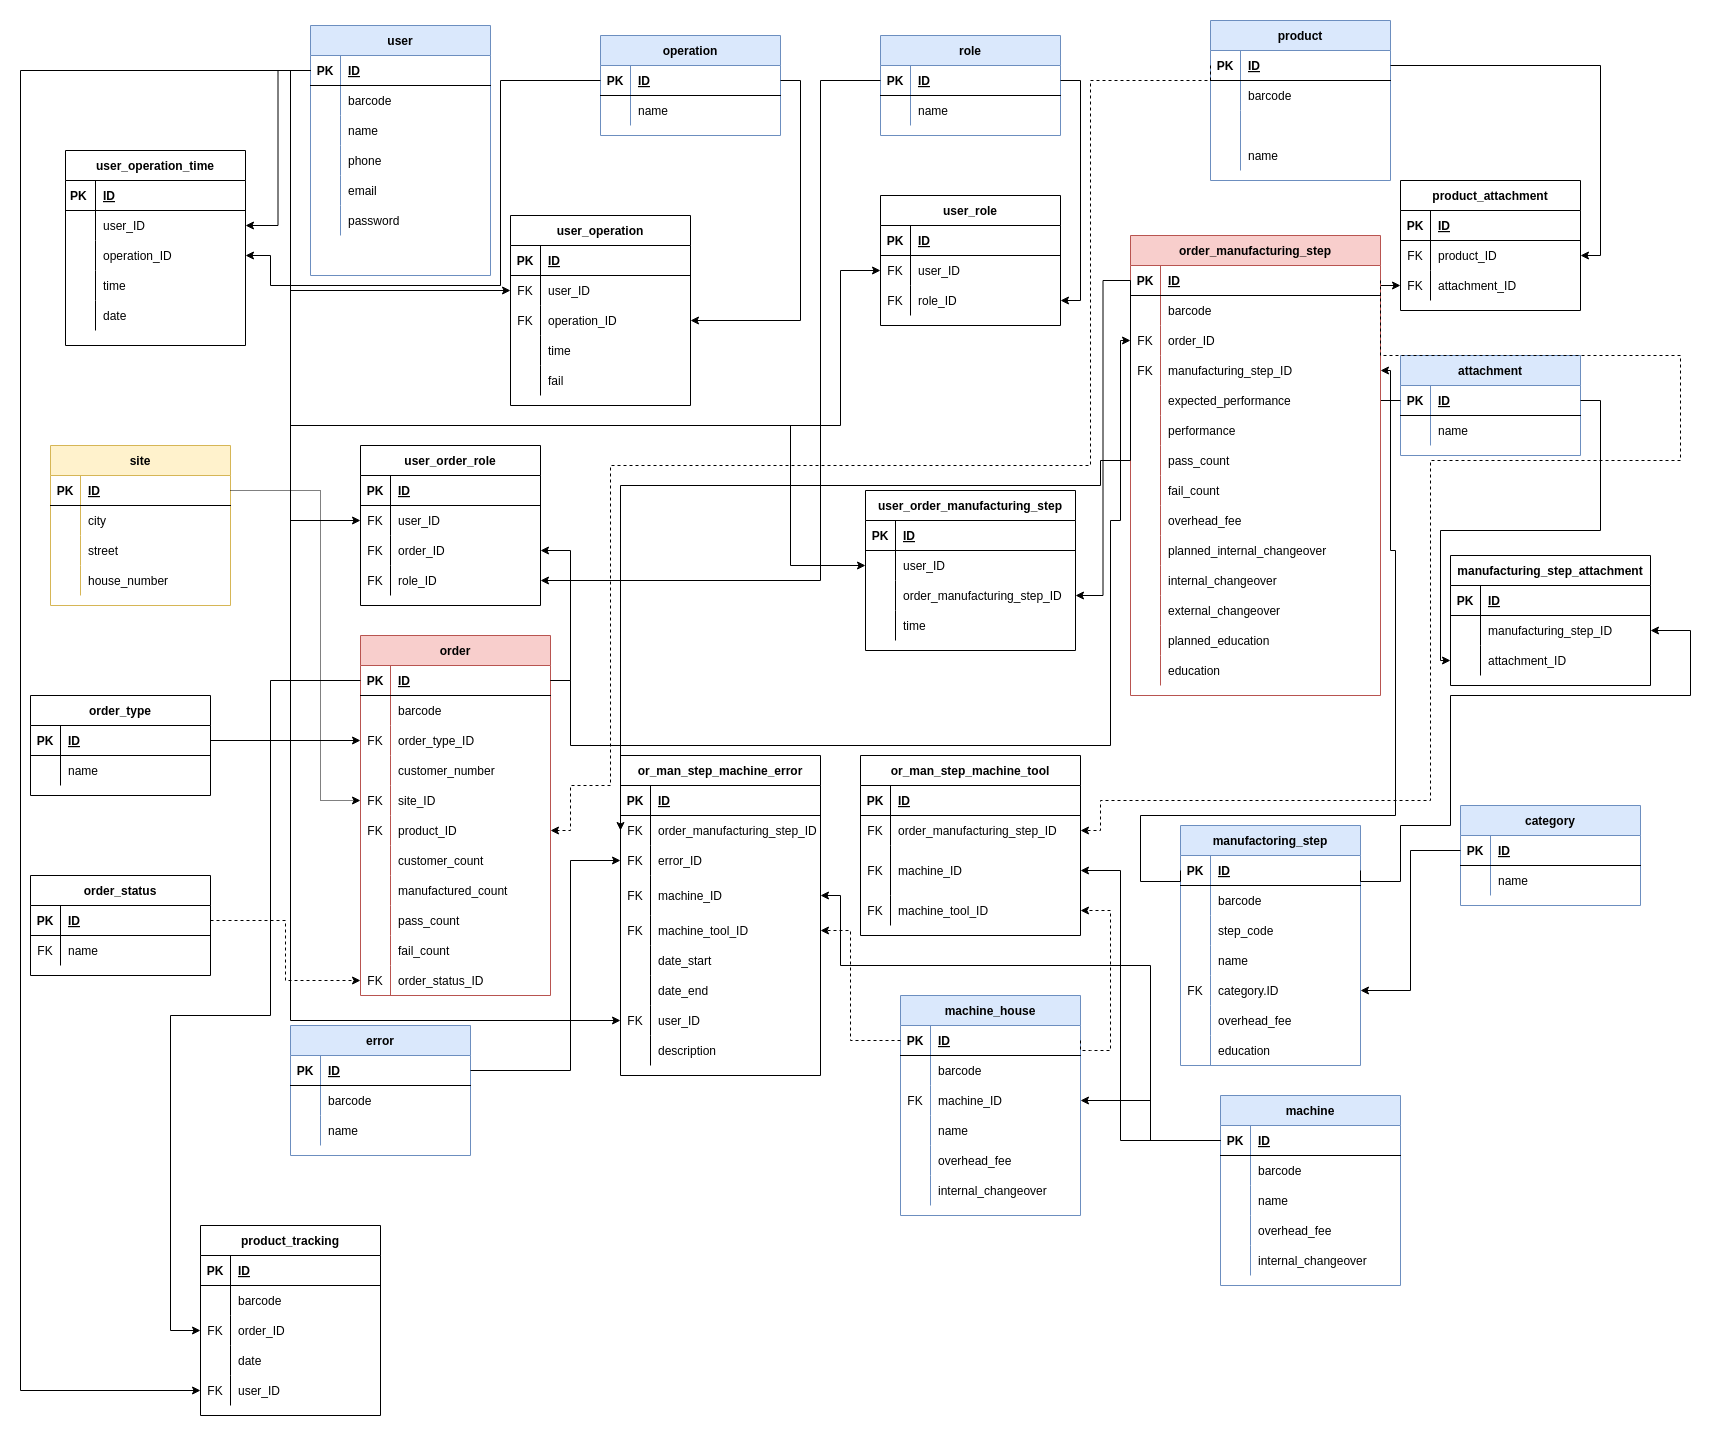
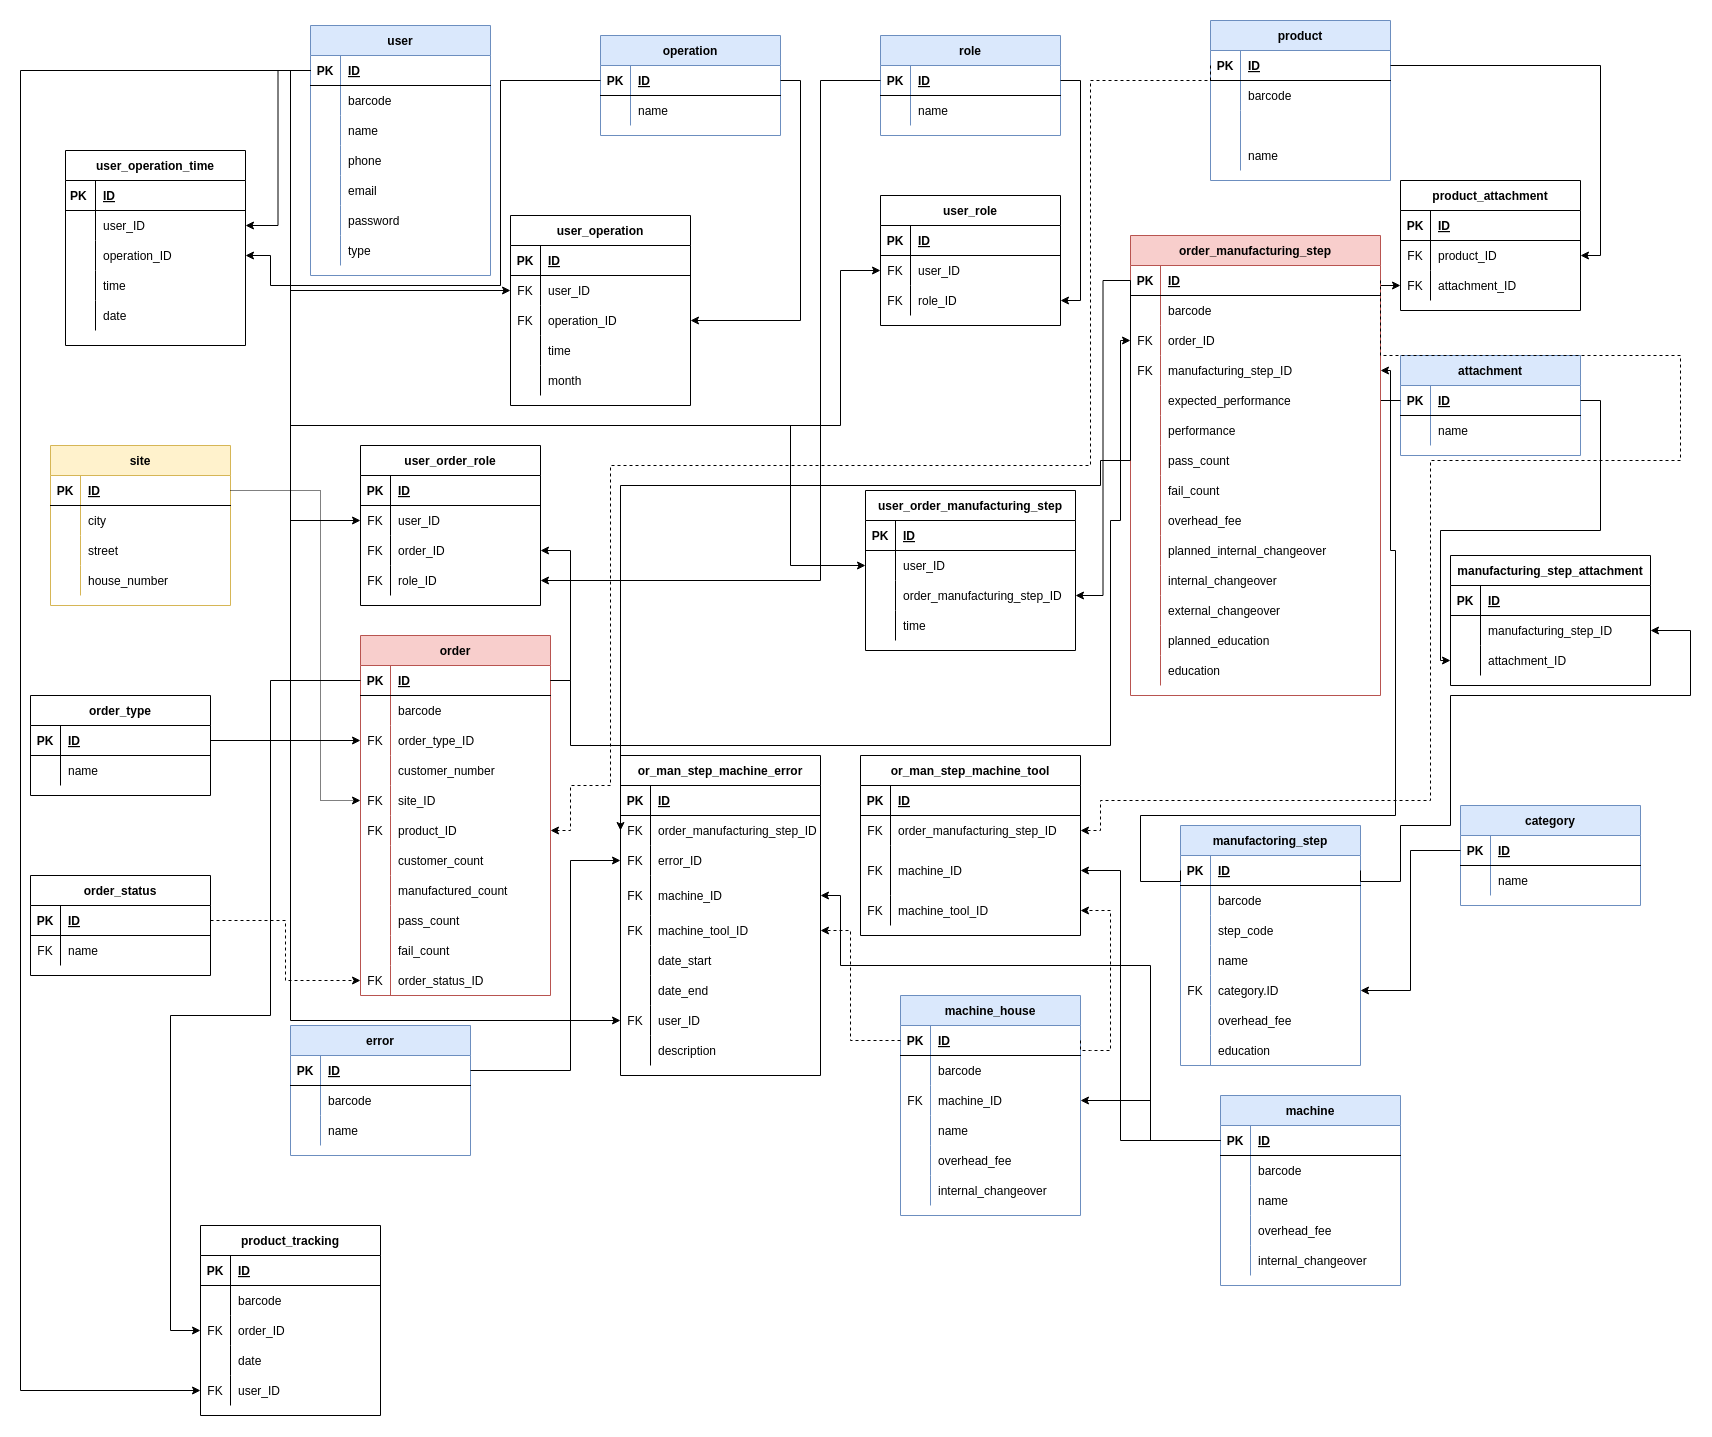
node "type": added
node "fail": label "fail" -> "month"
